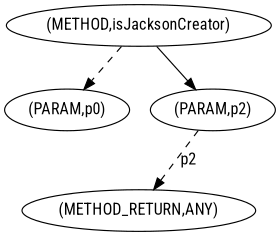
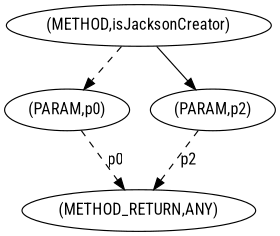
edge "(PARAM,p0)" -> "(METHOD_RETURN,ANY)": added, label "p0"
